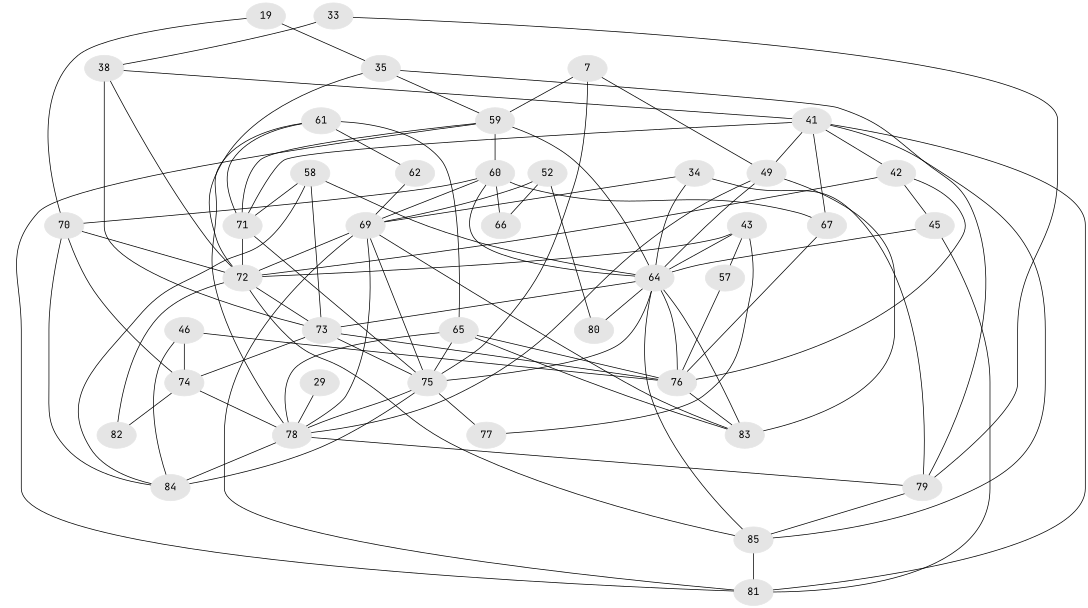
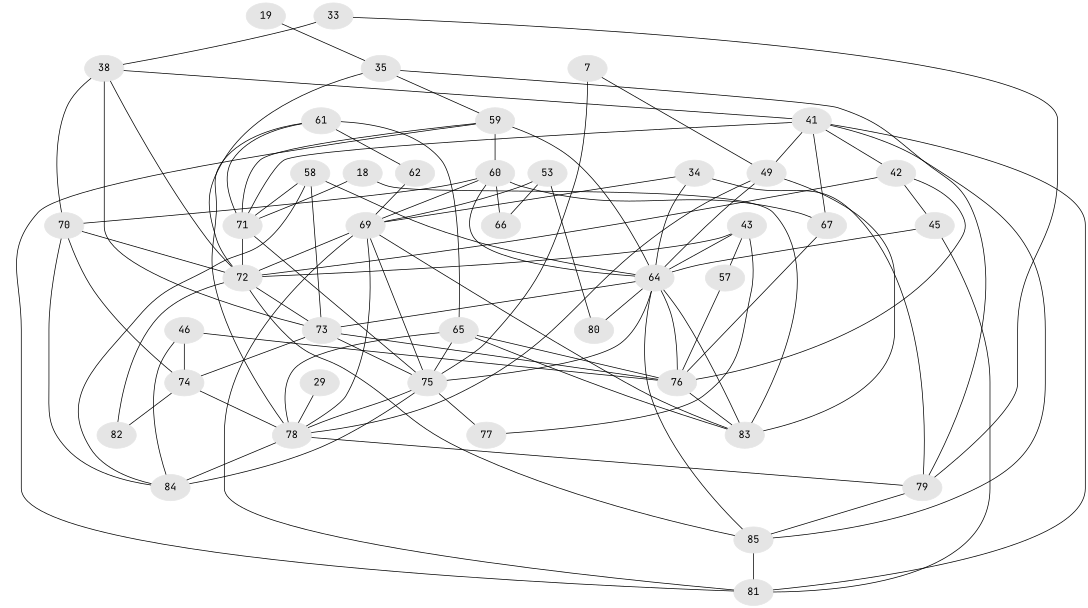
edge "19" -- "70": now "38" -- "70"
edge "7" -- "59": removed
node "18": added
node "52": label "52" -> "53"
